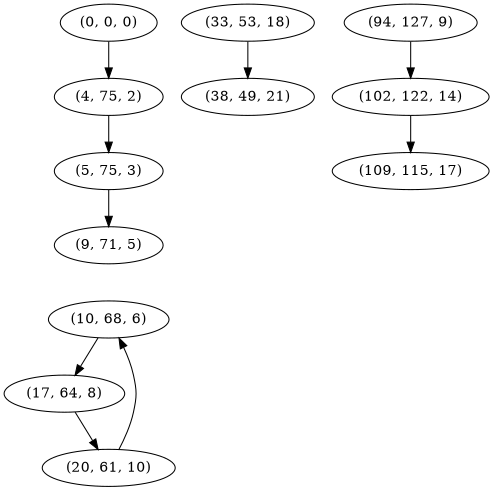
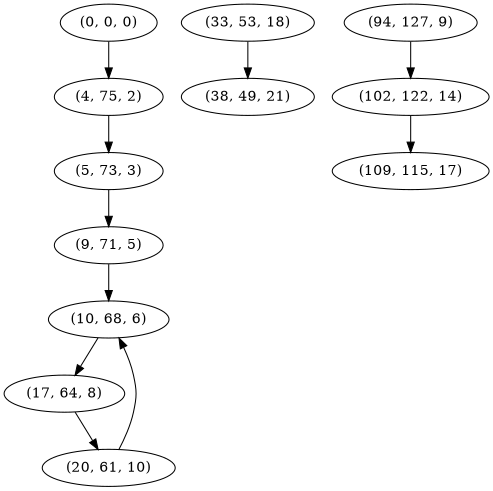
node "(5, 75, 3)": label "(5, 75, 3)" -> "(5, 73, 3)"
edge "(9, 71, 5)" -> "(10, 68, 6)": added
